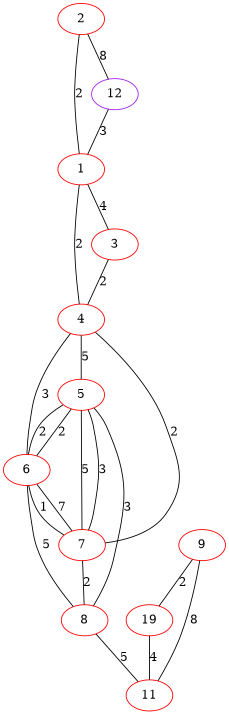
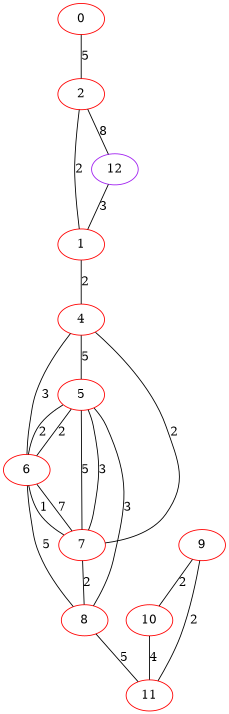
node "0": added
node "3": removed
node "19": label "19" -> "10"
edge "9" -- "11": label "8" -> "2"
